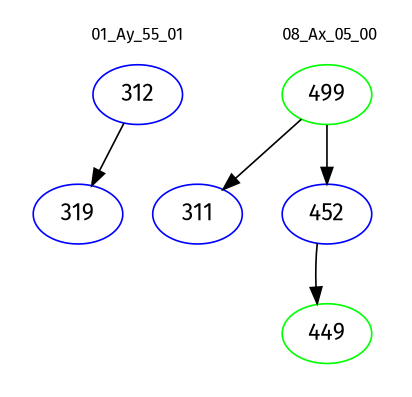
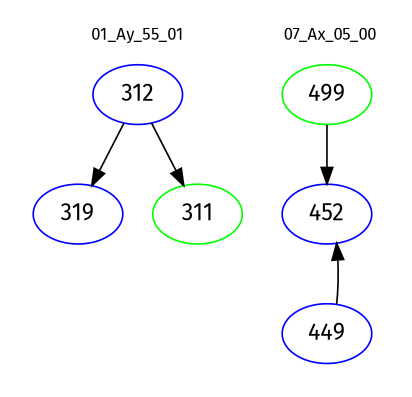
cluster "08_Ax_05_00": label "08_Ax_05_00" -> "07_Ax_05_00"
edge "499" -> "311": now "312" -> "311"
node "311": color blue -> green
edge "452" -> "449": reversed
node "449": color green -> blue
